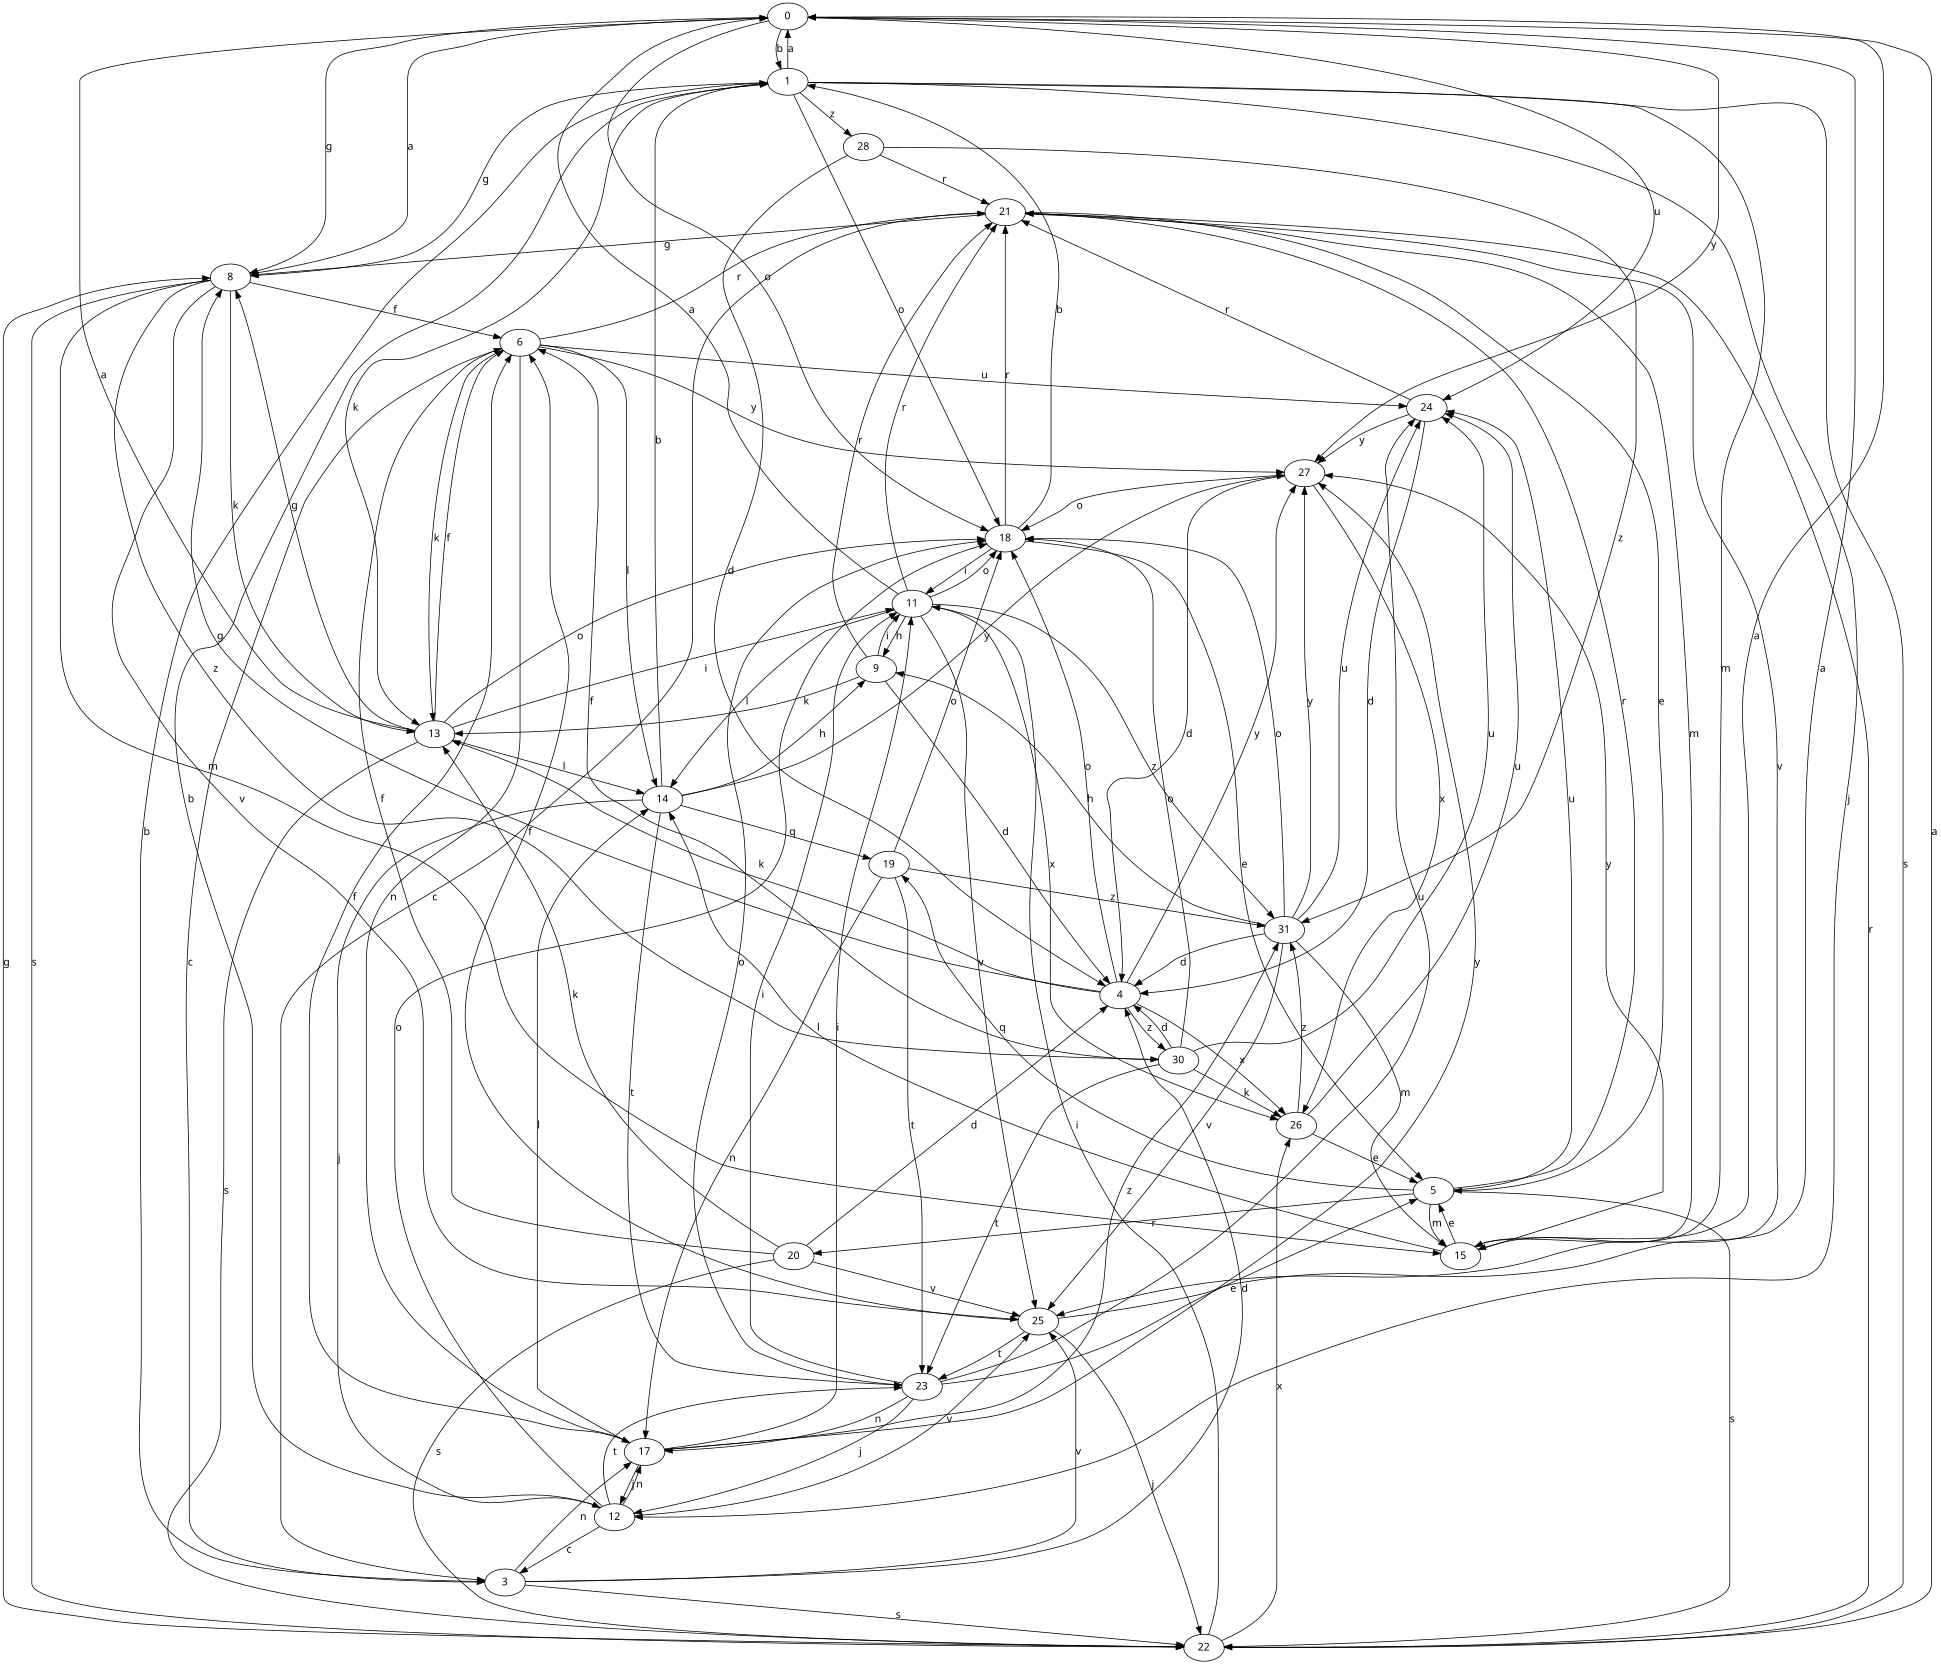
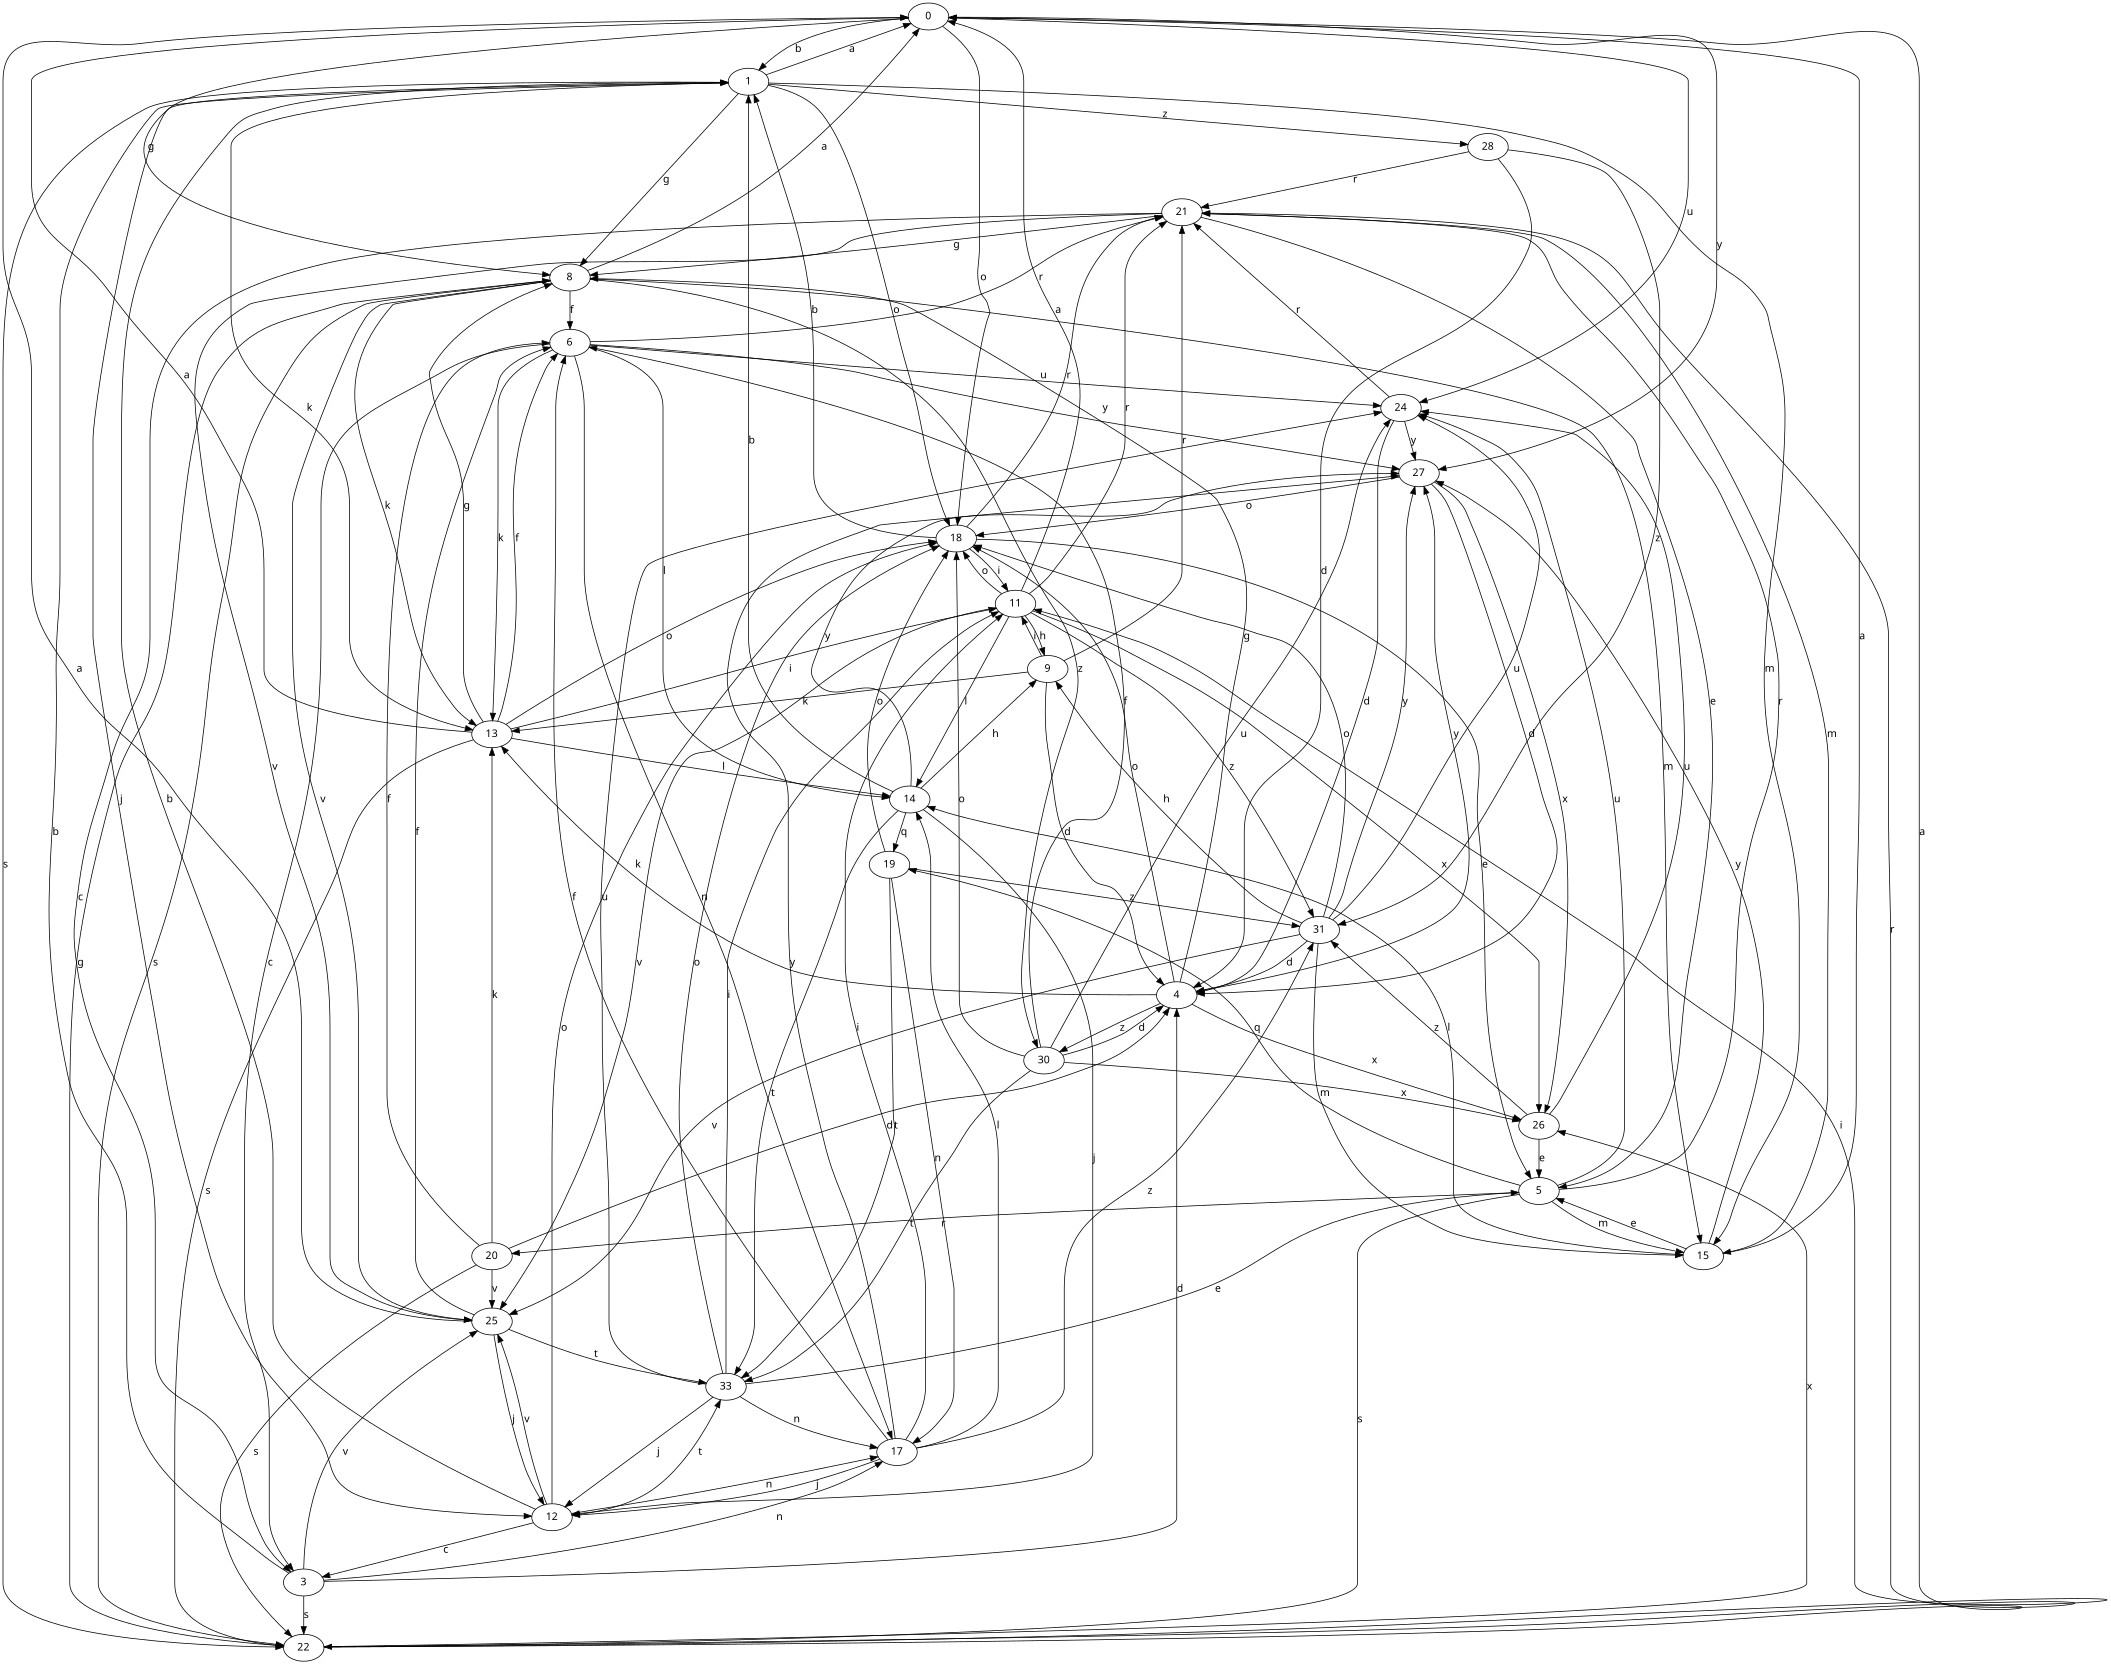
edge "30" -> "26": label "k" -> "x"
node "23": label "23" -> "33"
edge "25" -> "22": now "25" -> "12"
